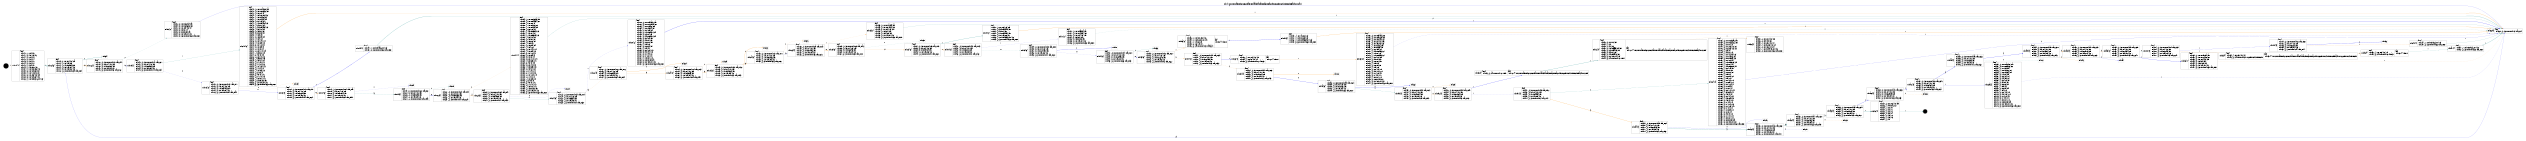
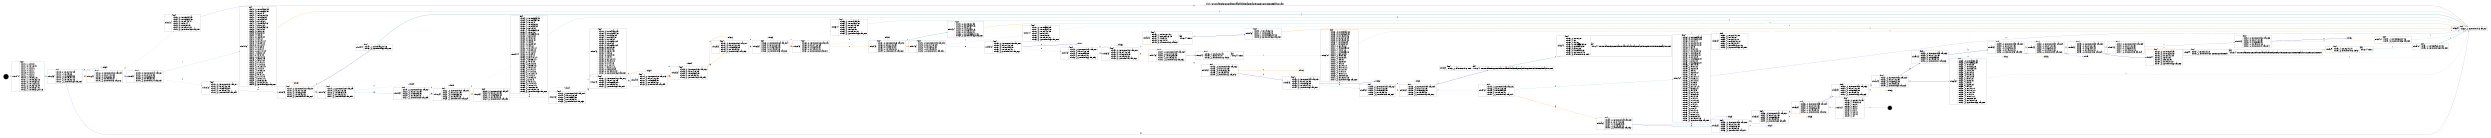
edge "0x401c7e [88]" -> "0x40256e [5]": removed, label "1"
